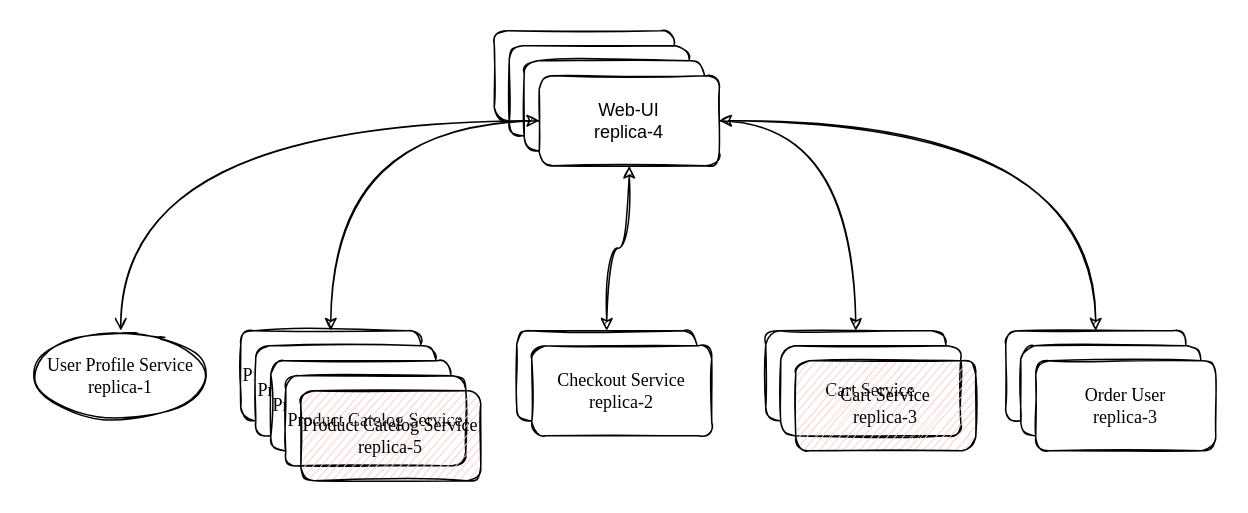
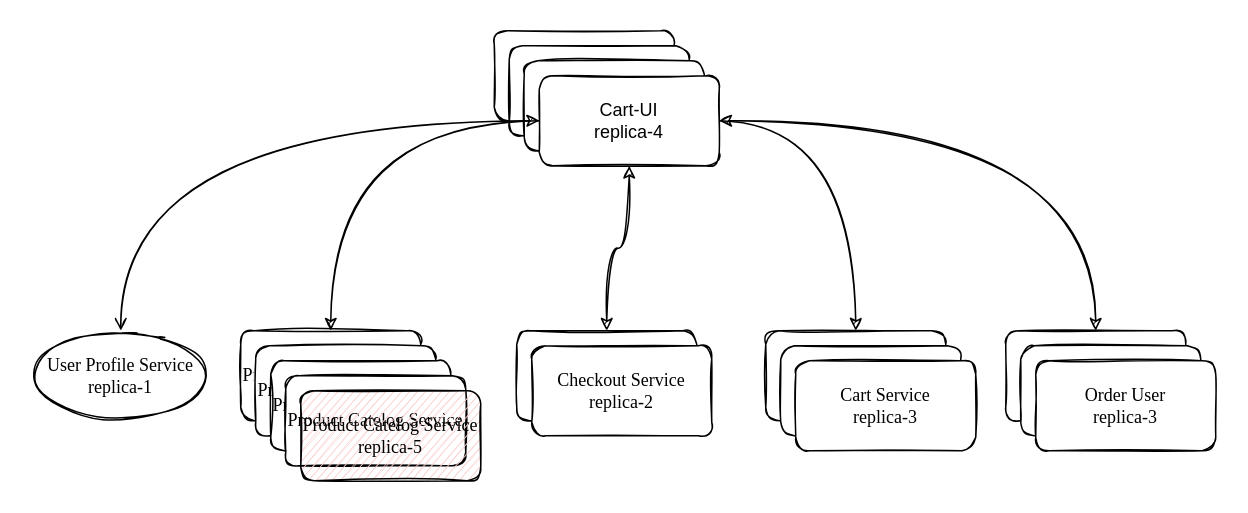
node "Web-UI replica-4": label "Web-UI replica-4" -> "Cart-UI replica-4"
node "Cart Service replica-3": fillcolor #f8cecc -> #ffffff
